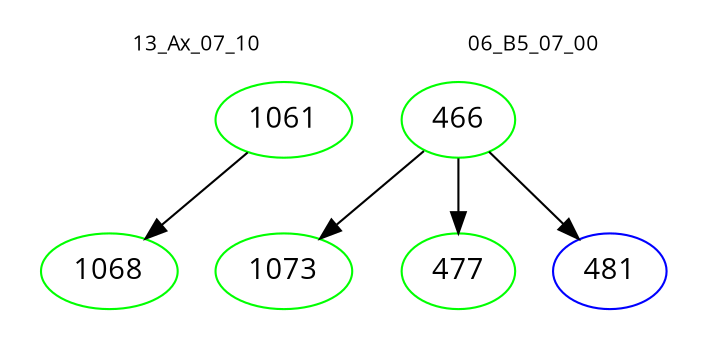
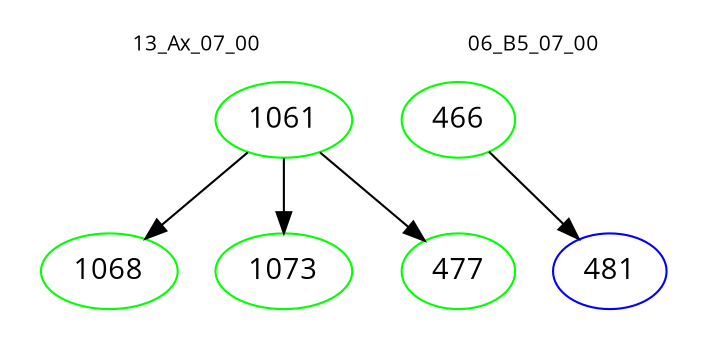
cluster "13_Ax_07_10": label "13_Ax_07_10" -> "13_Ax_07_00"
edge "466" -> "1073": now "1061" -> "1073"
edge "466" -> "477": now "1061" -> "477"
